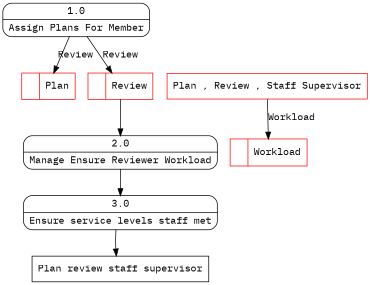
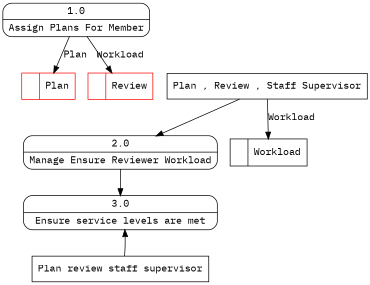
edge "1.0" -> "Plan": label "Review" -> "Plan"
edge "1.0" -> "Review": label "Review" -> "Workload"
node "Plan , Review , Staff Supervisor": color red -> black
edge "Review" -> "2.0": now "Plan , Review , Staff Supervisor" -> "2.0"
node "Workload": color red -> black
node "3.0": text "Ensure service levels staff met" -> "Ensure service levels are met"
edge "3.0" -> "Plan review staff supervisor": reversed
